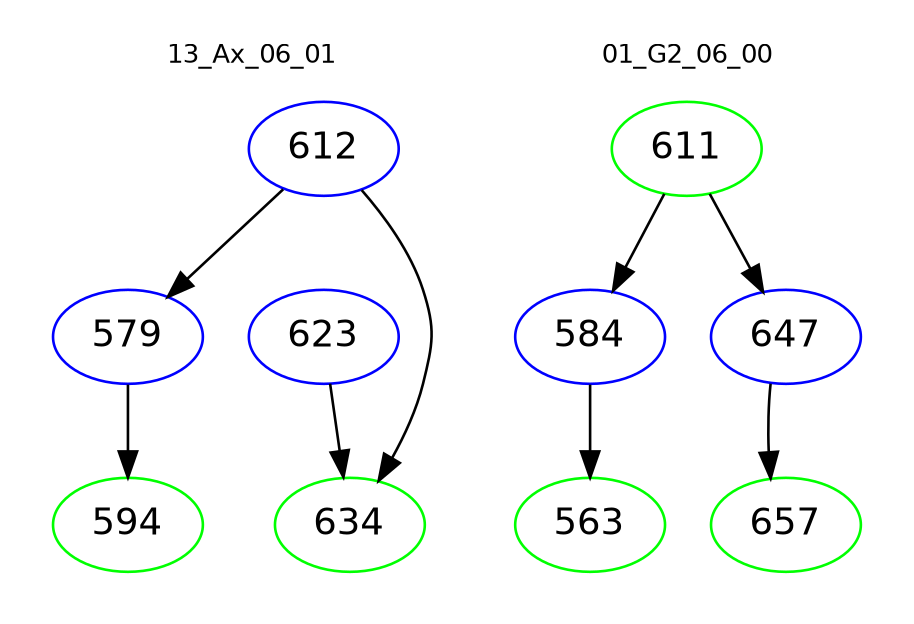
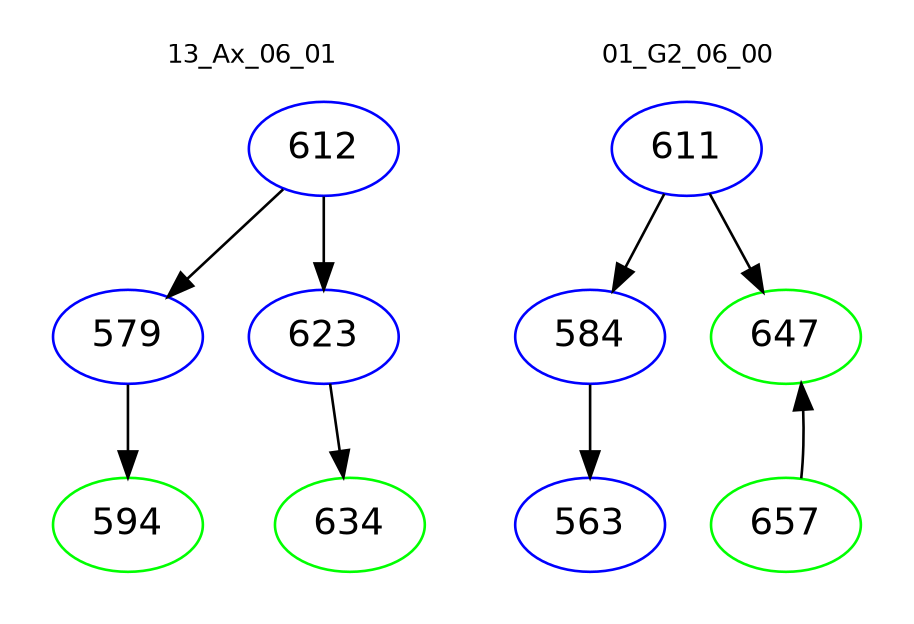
node "611": color green -> blue
edge "612" -> "634": now "612" -> "623"
node "647": color blue -> green
edge "647" -> "657": reversed
node "563": color green -> blue
